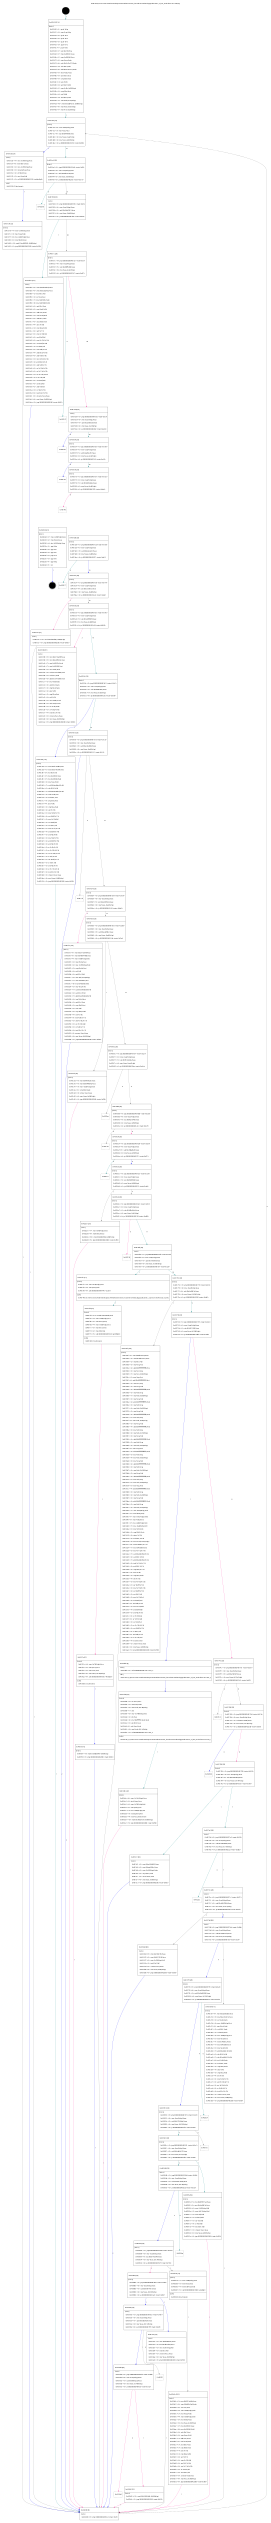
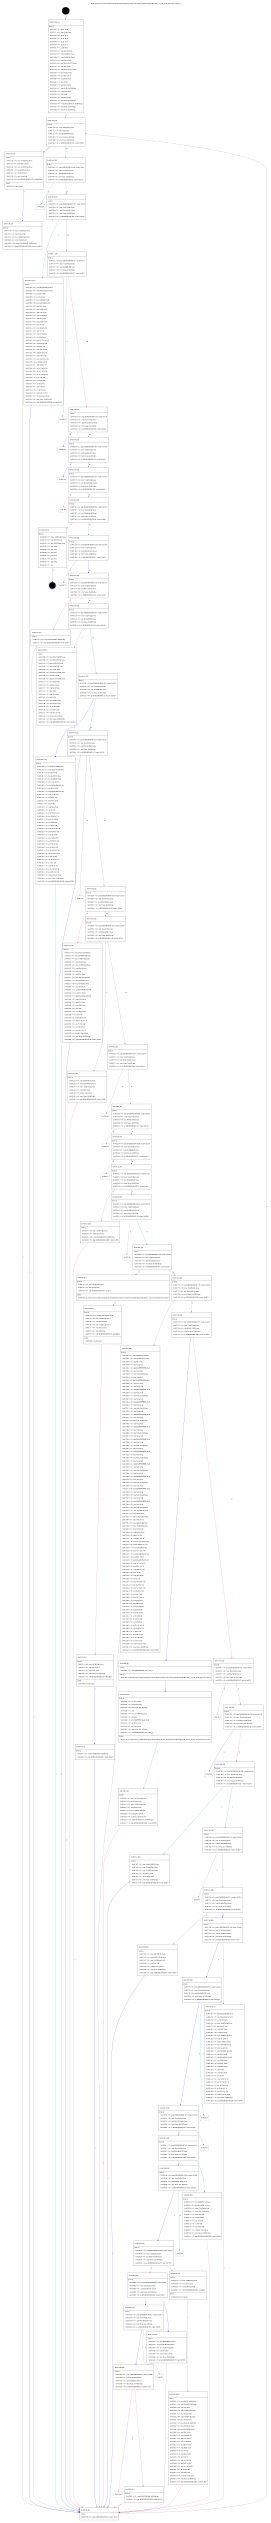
node "0x40158c [28]": added
